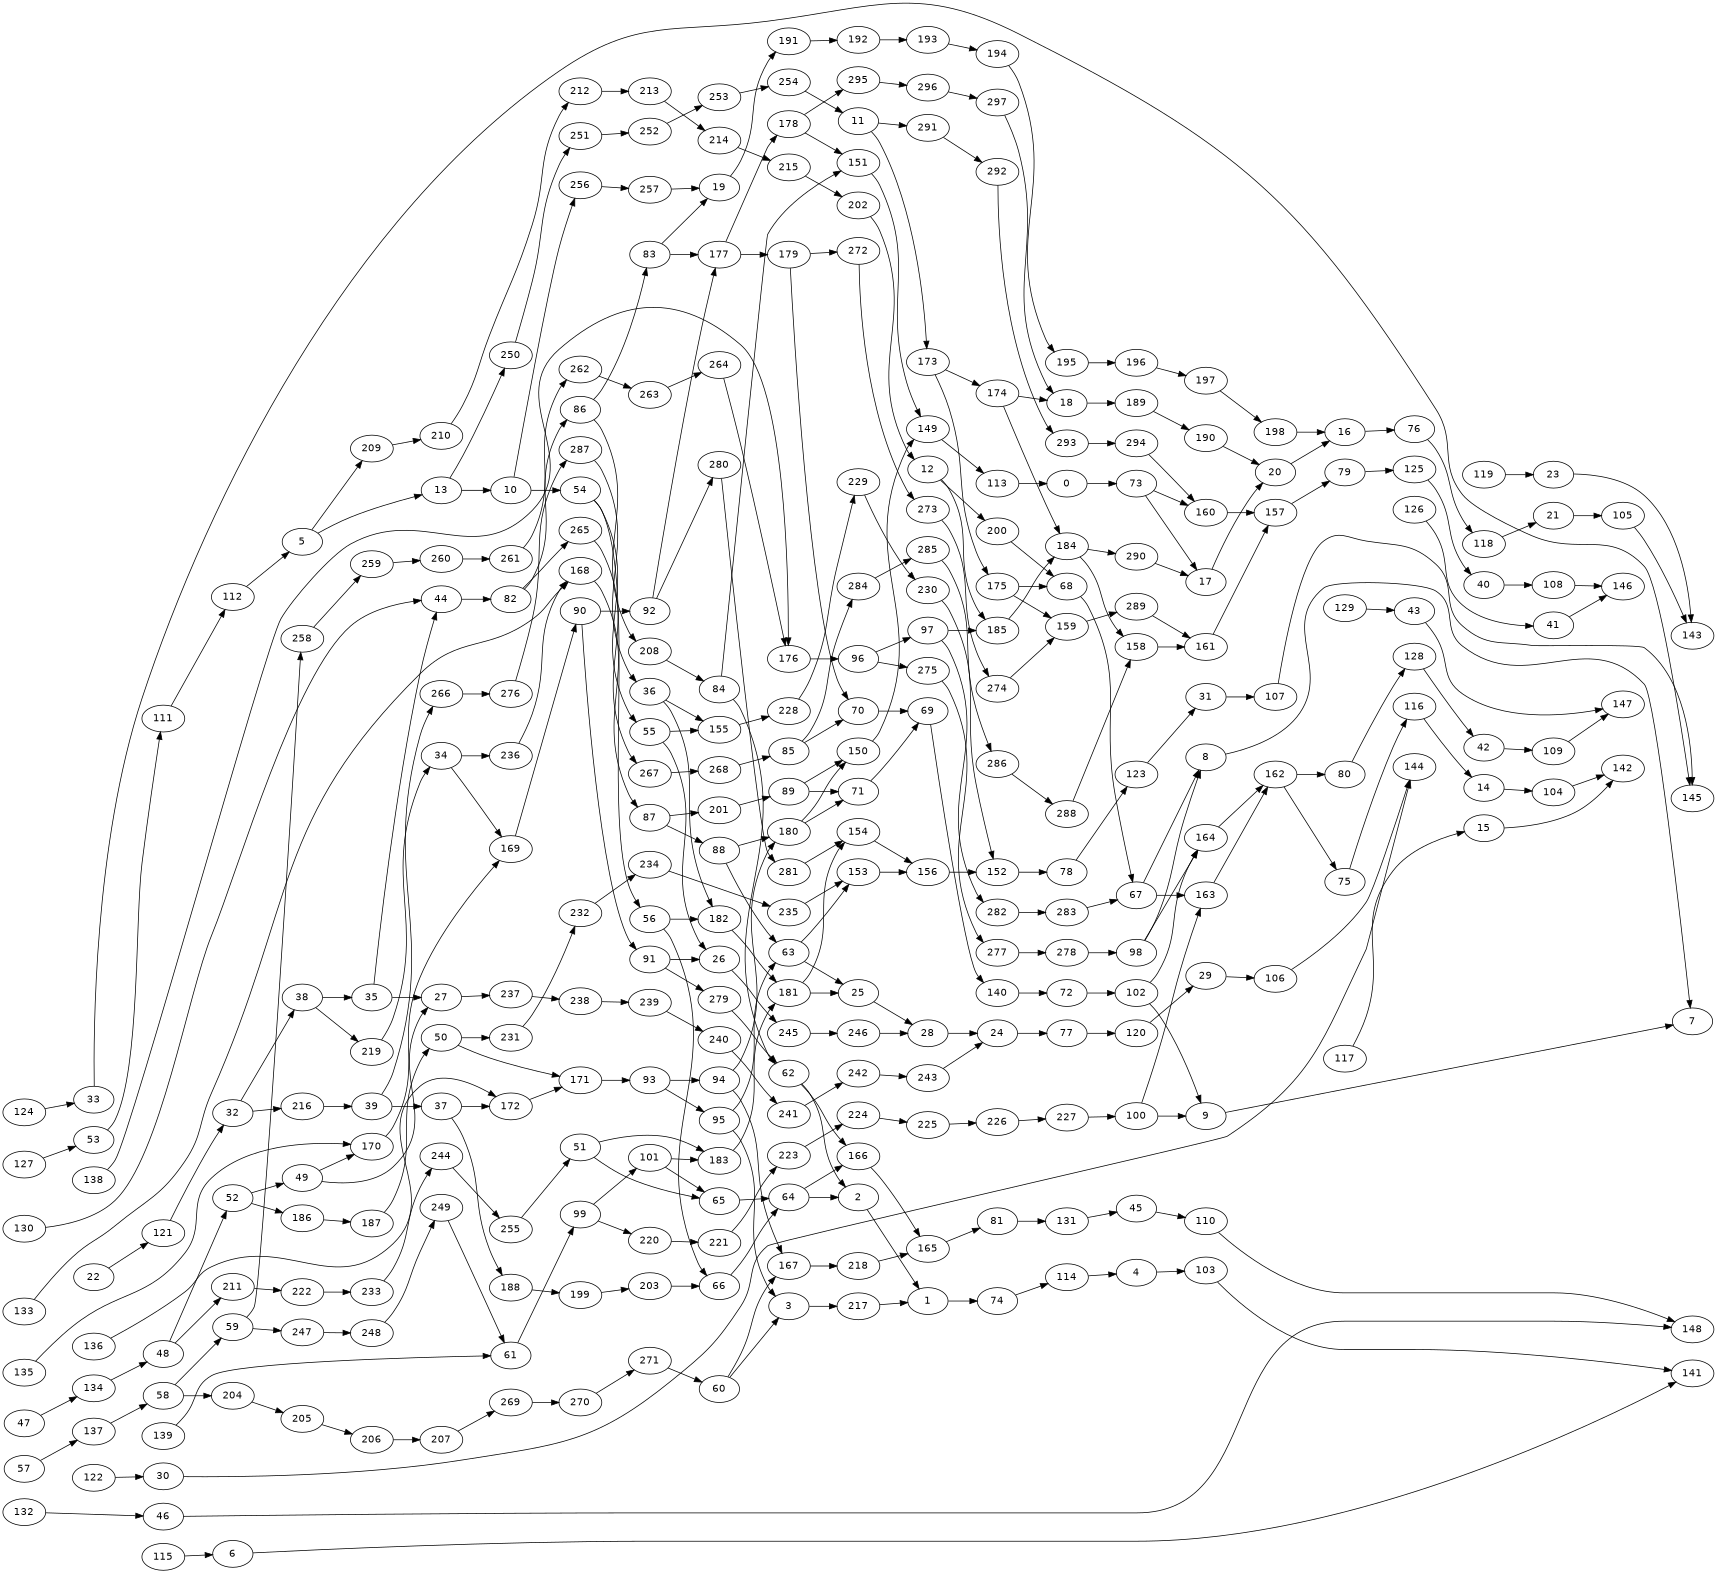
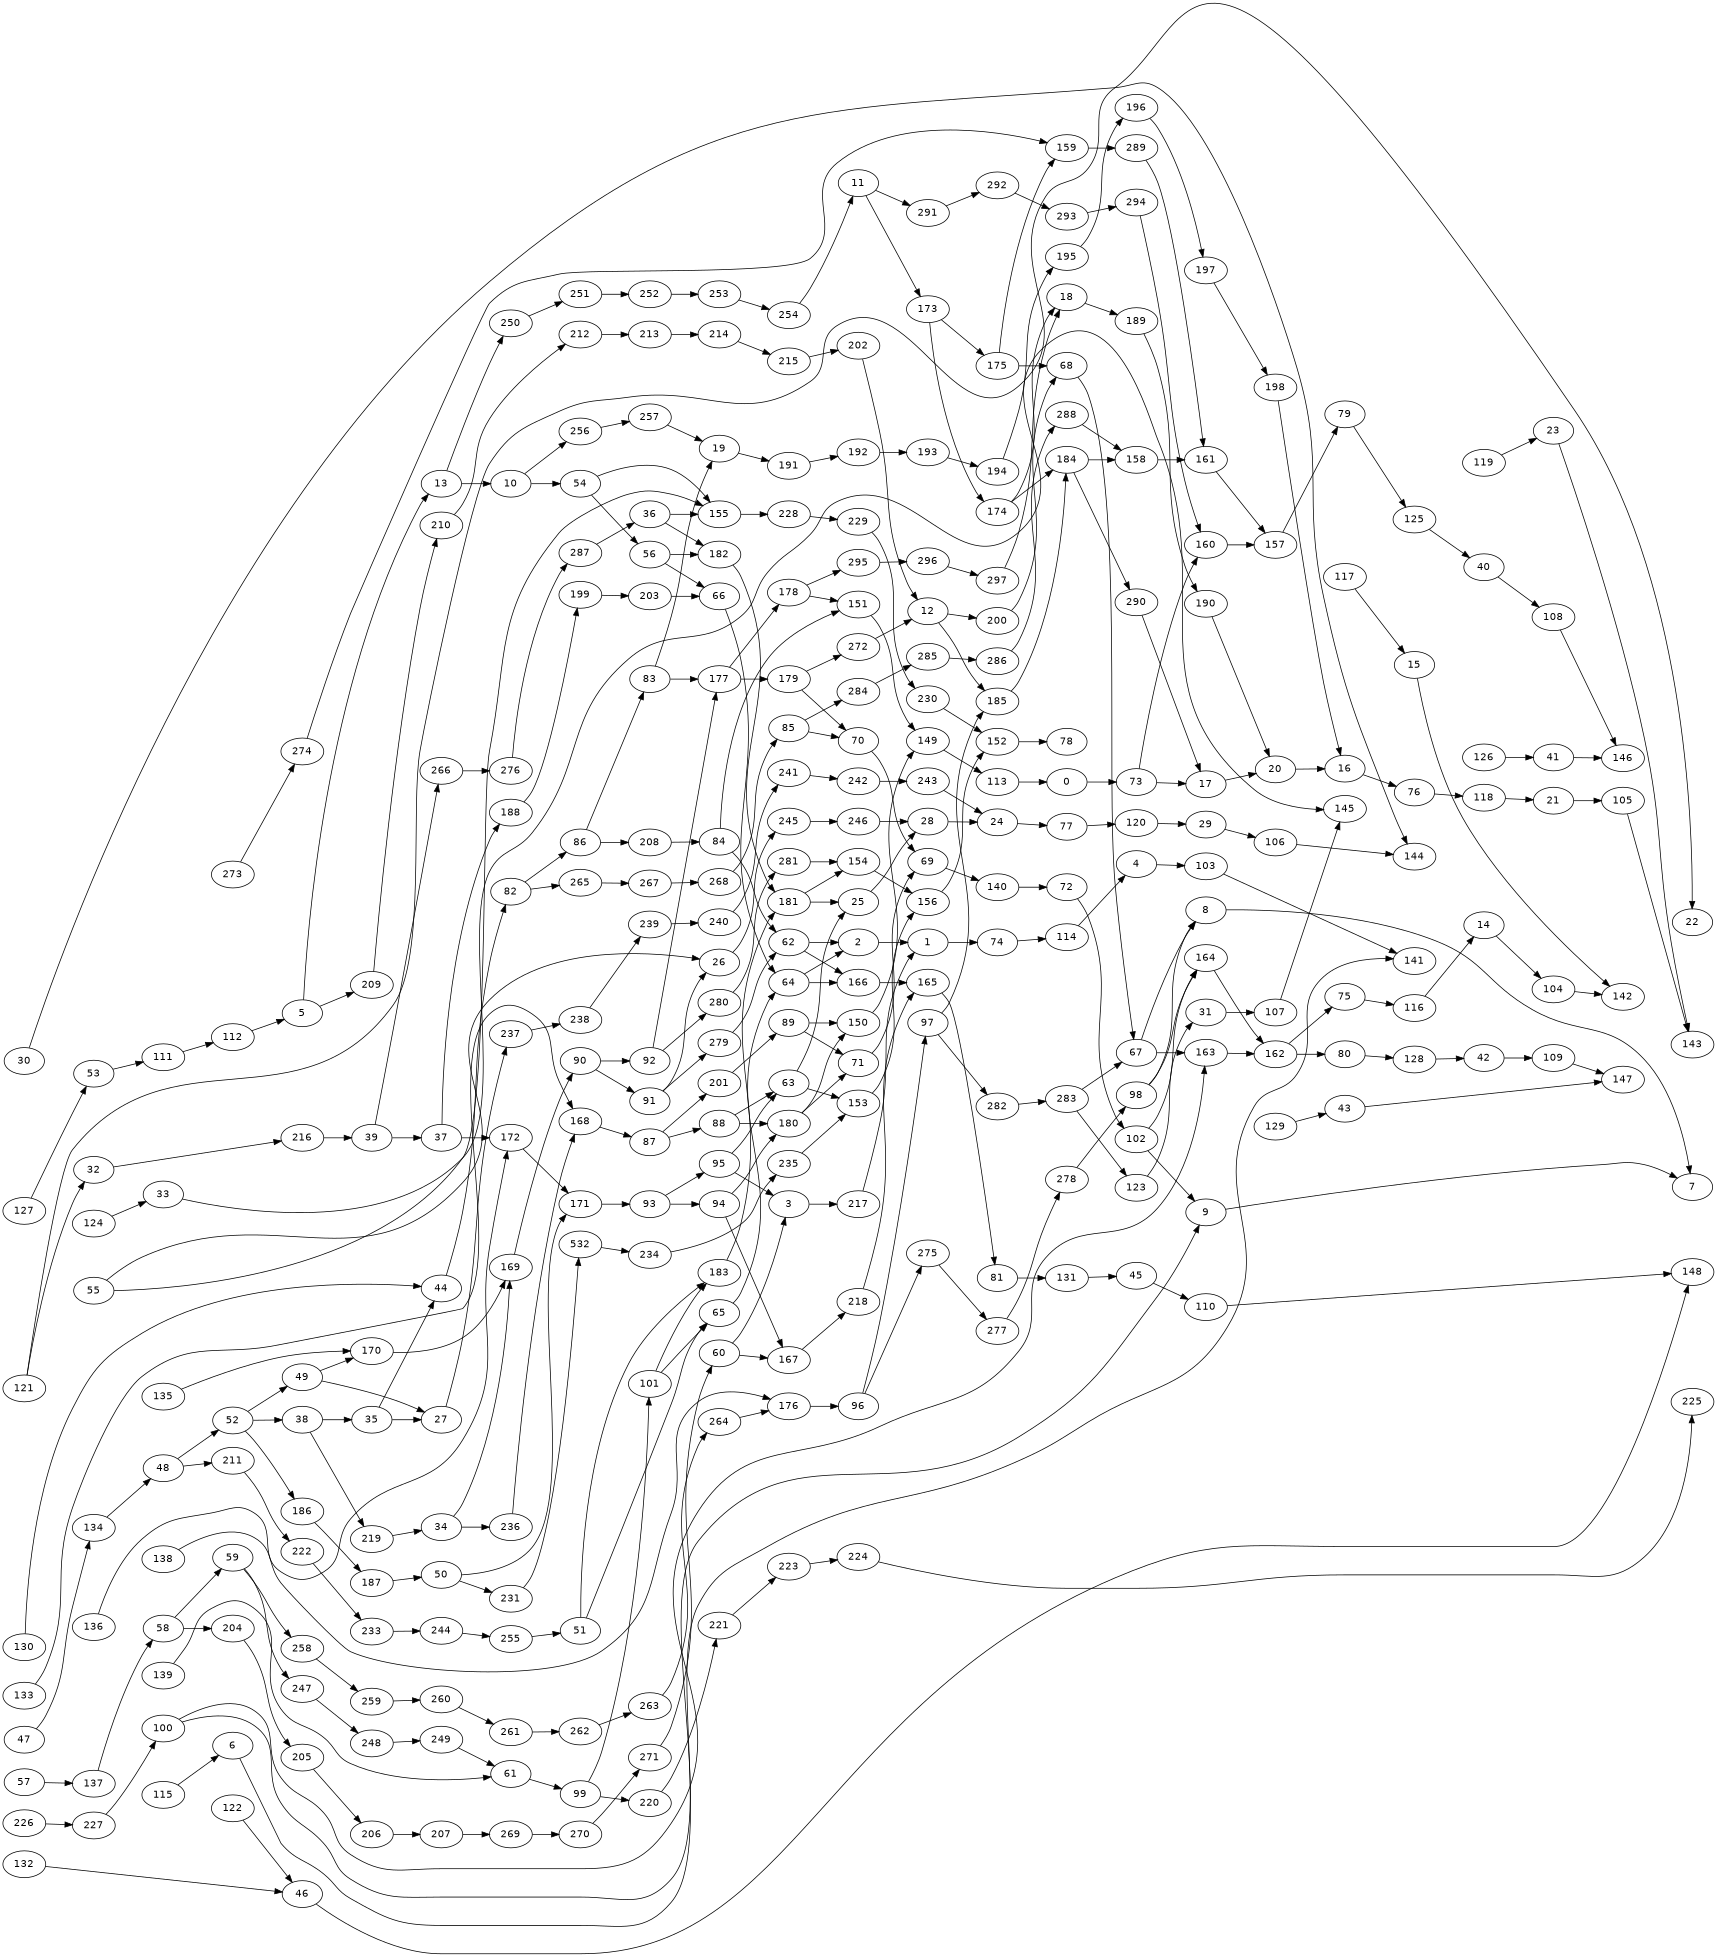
edge "272" -> "273": now "272" -> "12"
edge "54" -> "55": now "54" -> "155"
edge "78" -> "123": now "283" -> "123"
node "232": label "232" -> "532"
edge "32" -> "38": now "52" -> "38"
edge "225" -> "226": removed
edge "22" -> "121": reversed
edge "122" -> "30": now "122" -> "46"
